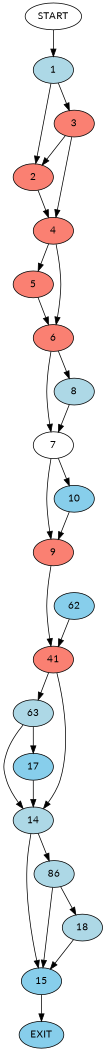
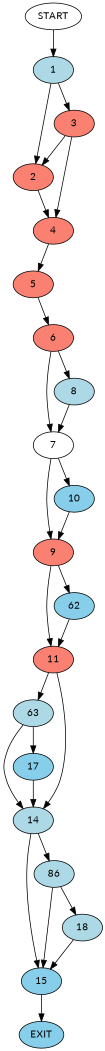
edge "4" -> "6": removed
edge "9" -> "62": added
node "41": label "41" -> "11"
